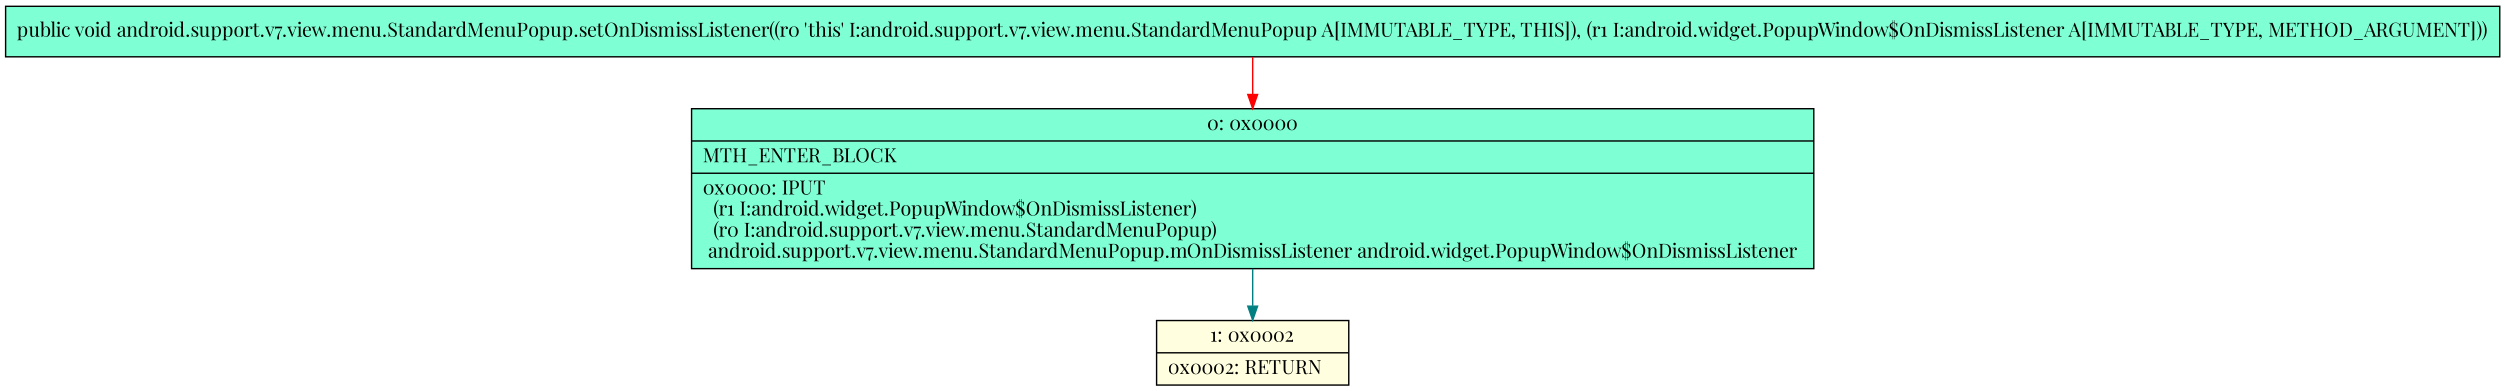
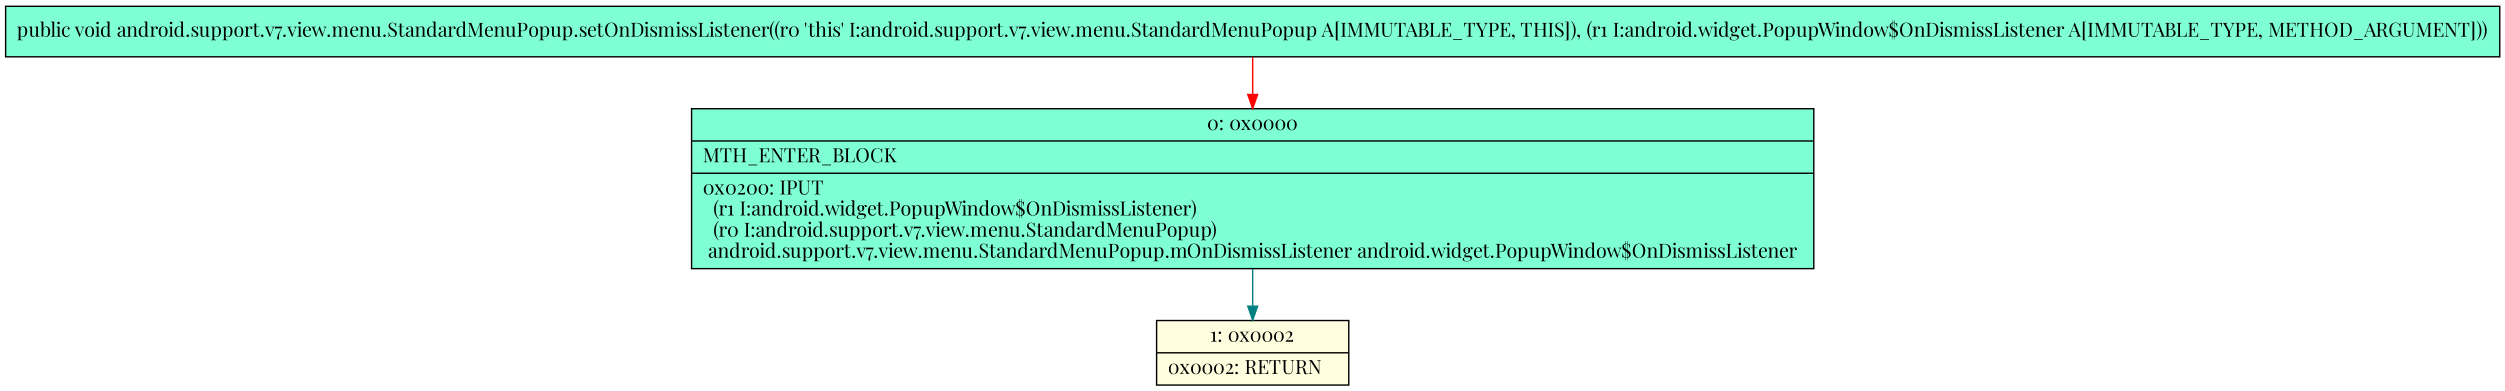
node "0: 0x0000": text "0x0000: IPUT" -> "0x0200: IPUT"
